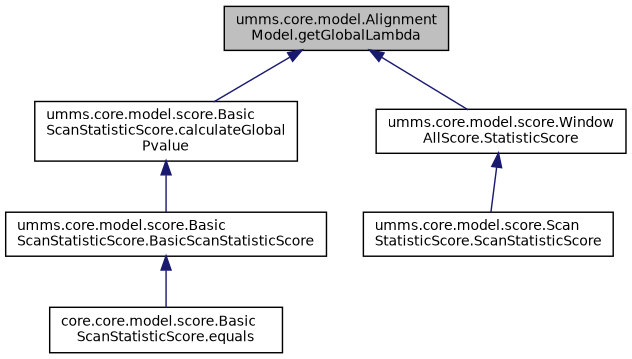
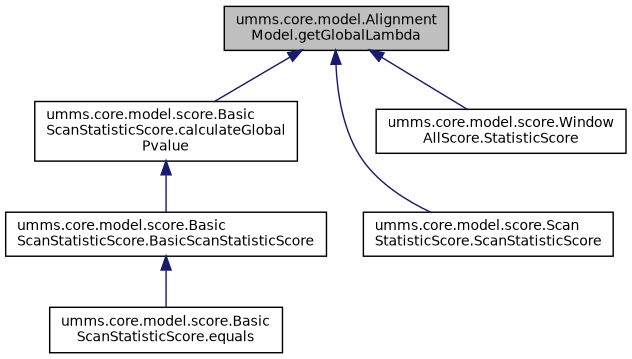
edge "umms.core.model.score.Scan StatisticScore.ScanStatisticScore" -> "umms.core.model.score.Window AllScore.StatisticScore": now "umms.core.model.score.Scan StatisticScore.ScanStatisticScore" -> "umms.core.model.Alignment Model.getGlobalLambda"
node "core.core.model.score.Basic ScanStatisticScore.equals": label "core.core.model.score.Basic ScanStatisticScore.equals" -> "umms.core.model.score.Basic ScanStatisticScore.equals"
